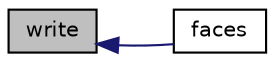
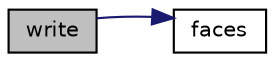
edge "faces" -> "write": reversed
